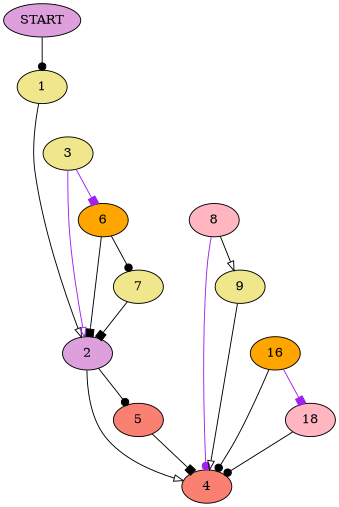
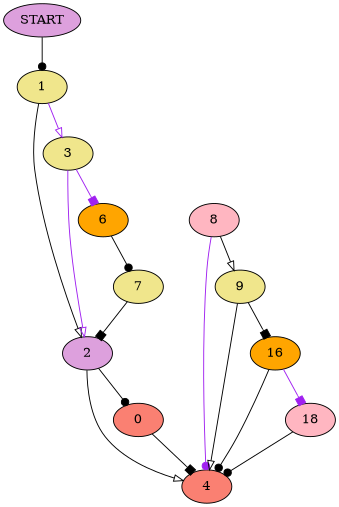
edge "1" -> "3": added
edge "6" -> "2": removed
edge "9" -> "16": added
node "5": label "5" -> "0"
